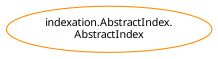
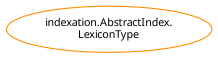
node "indexation.AbstractIndex. AbstractIndex": label "indexation.AbstractIndex. AbstractIndex" -> "indexation.AbstractIndex. LexiconType"
